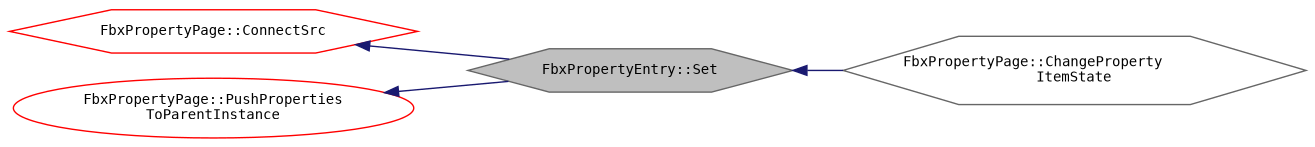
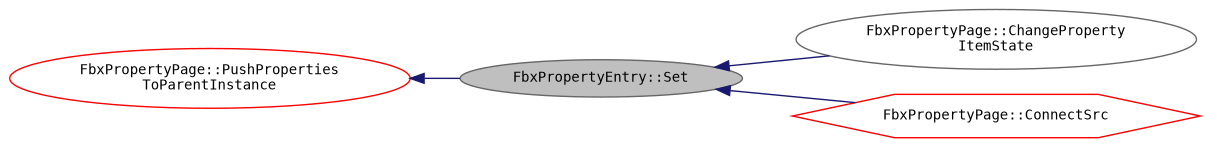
edge "FbxPropertyEntry::Set" -> "FbxPropertyPage::ConnectSrc": reversed
node "FbxPropertyEntry::Set": shape hexagon -> ellipse
node "FbxPropertyPage::ChangeProperty ItemState": shape hexagon -> ellipse
